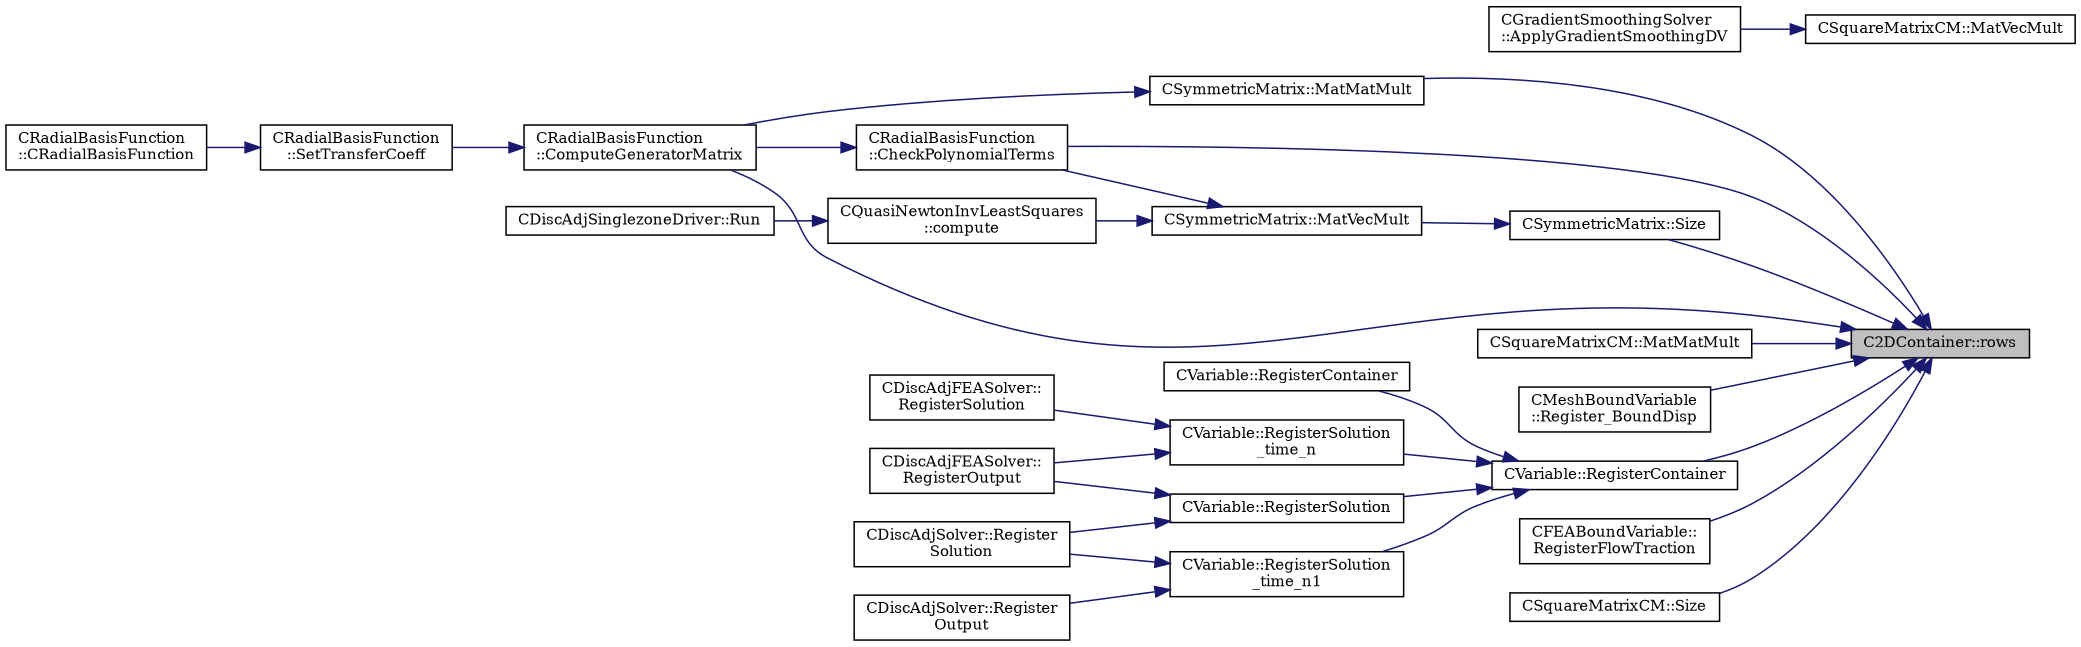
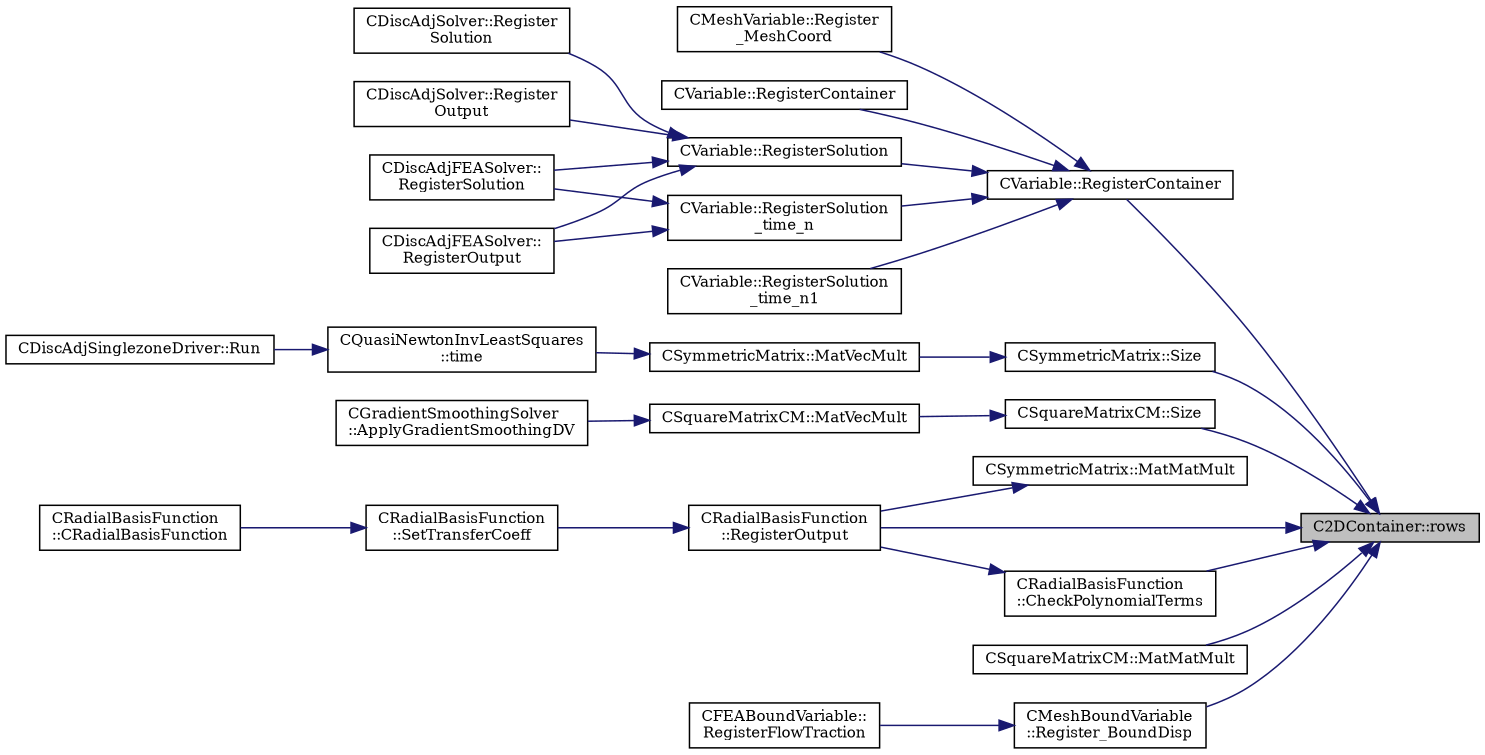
node "CMeshVariable::Register _MeshCoord": added
edge "CSymmetricMatrix::MatMatMult" -> "C2DContainer::rows": removed
node "CRadialBasisFunction ::ComputeGeneratorMatrix": label "CRadialBasisFunction ::ComputeGeneratorMatrix" -> "CRadialBasisFunction ::RegisterOutput"
edge "CDiscAdjFEASolver:: RegisterSolution" -> "CVariable::RegisterSolution": added
edge "CRadialBasisFunction ::CheckPolynomialTerms" -> "CSymmetricMatrix::MatVecMult": removed
node "CQuasiNewtonInvLeastSquares ::compute": label "CQuasiNewtonInvLeastSquares ::compute" -> "CQuasiNewtonInvLeastSquares ::time"
edge "CSquareMatrixCM::MatVecMult" -> "CSquareMatrixCM::Size": added
edge "CFEABoundVariable:: RegisterFlowTraction" -> "C2DContainer::rows": now "CFEABoundVariable:: RegisterFlowTraction" -> "CMeshBoundVariable ::Register_BoundDisp"
edge "CDiscAdjSolver::Register Solution" -> "CVariable::RegisterSolution _time_n1": removed
edge "CDiscAdjSolver::Register Output" -> "CVariable::RegisterSolution _time_n1": now "CDiscAdjSolver::Register Output" -> "CVariable::RegisterSolution"
